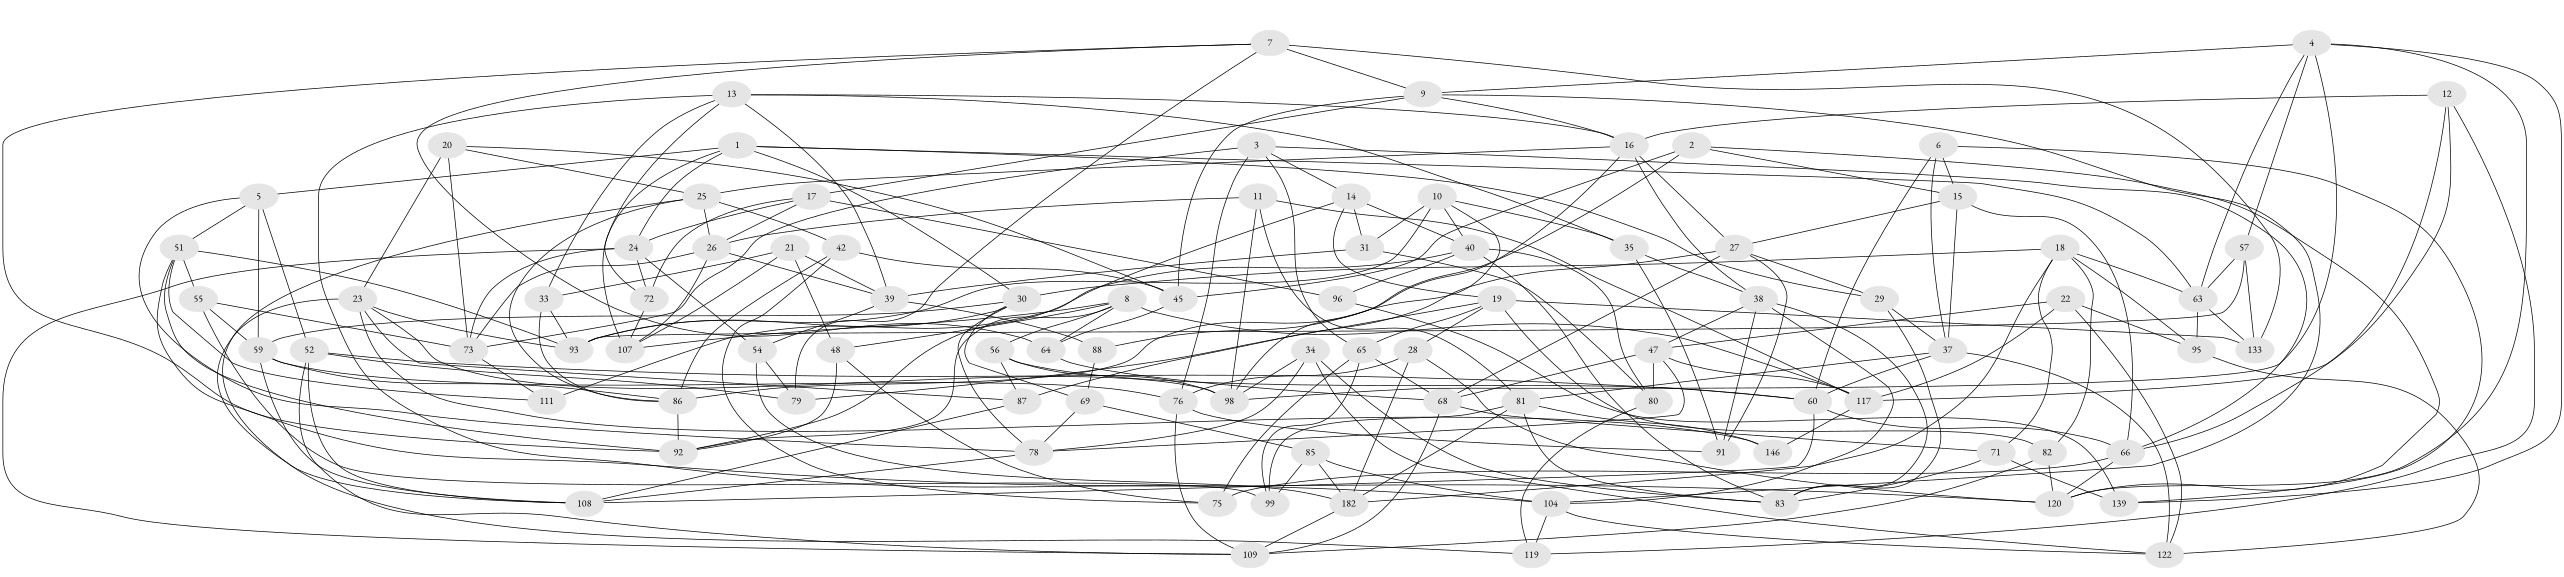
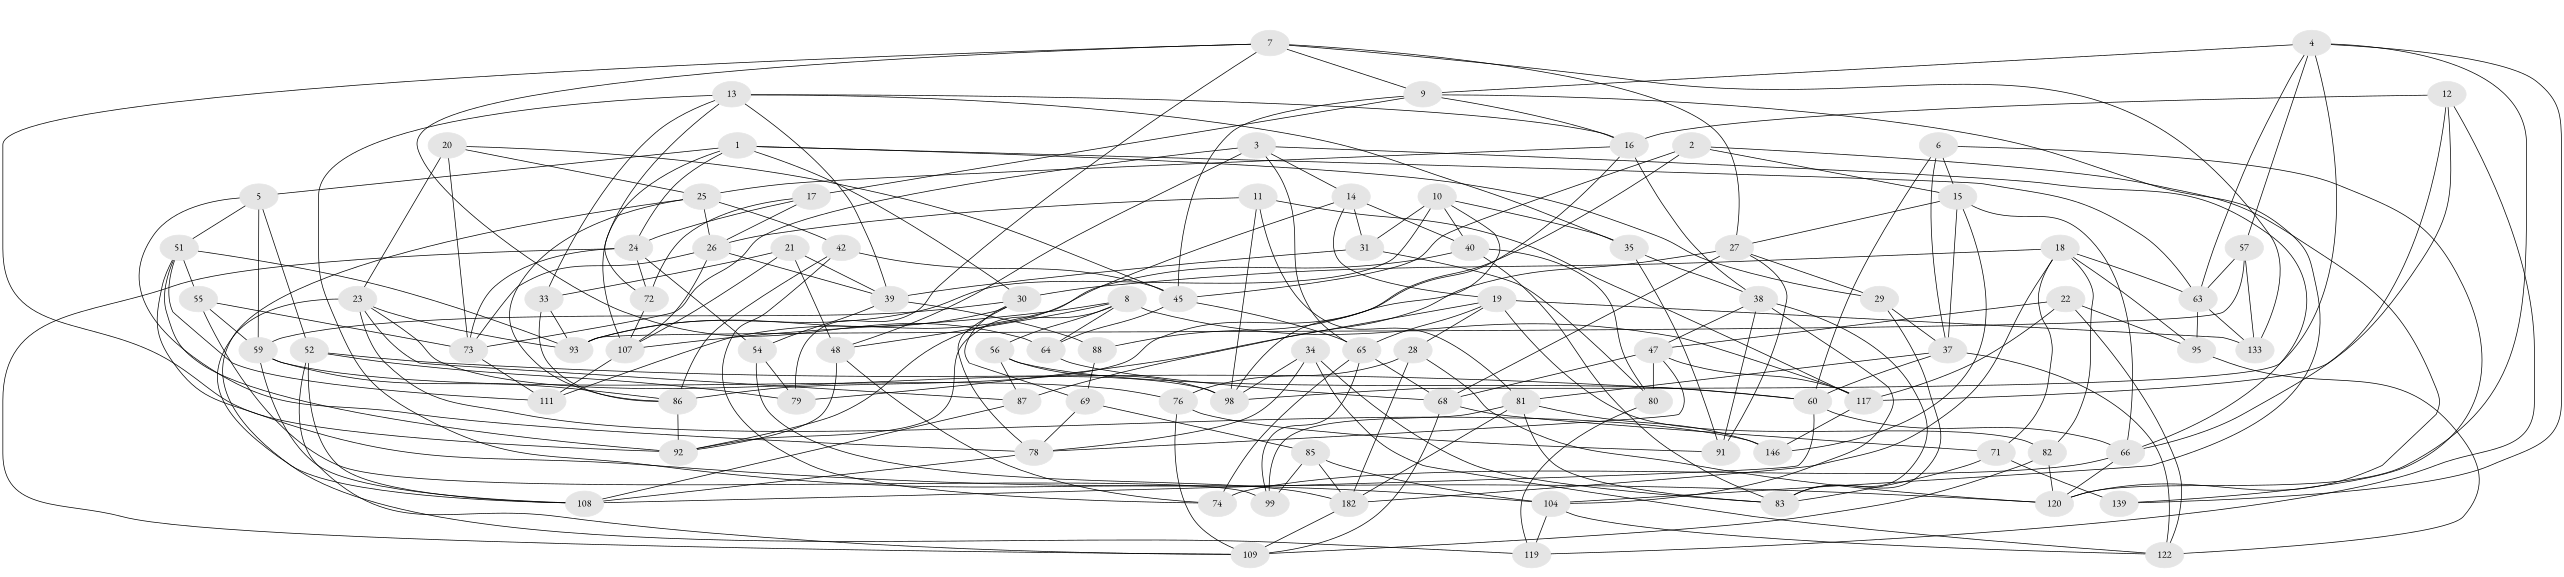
edge "16" -- "27": now "7" -- "27"
edge "3" -- "76": now "3" -- "48"
node "96": removed
edge "45" -- "65": added
edge "15" -- "146": added
edge "107" -- "111": added
node "75": label "75" -> "74"
